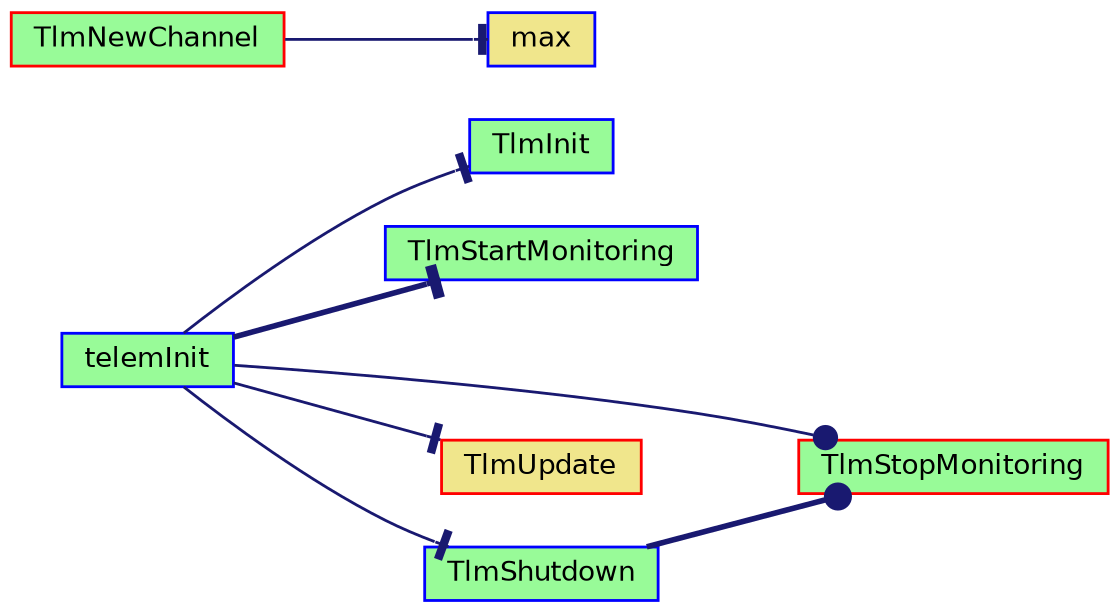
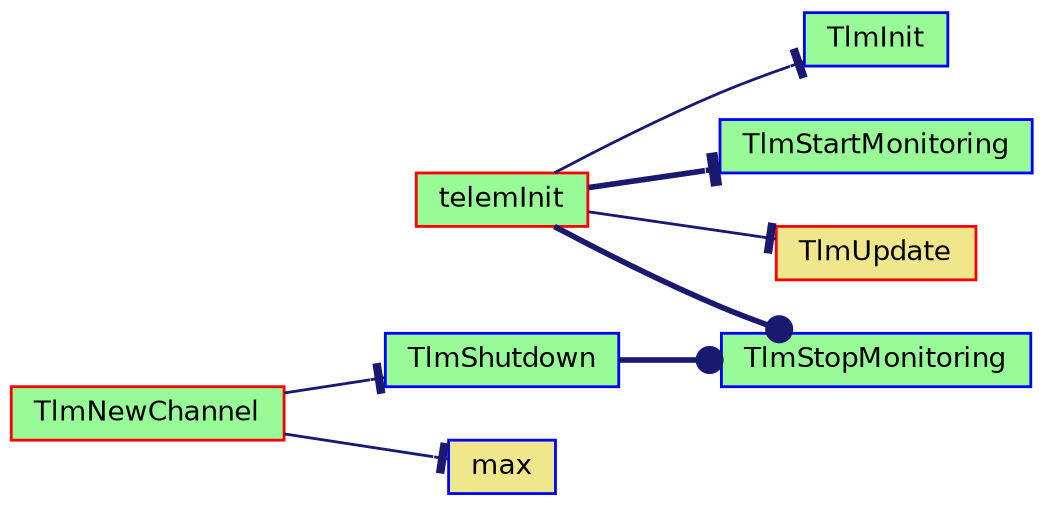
node "telemInit": color blue -> red
edge "telemInit" -> "TlmStopMonitoring": style solid -> bold
node "TlmStopMonitoring": color red -> blue
edge "telemInit" -> "TlmShutdown": now "TlmNewChannel" -> "TlmShutdown"
